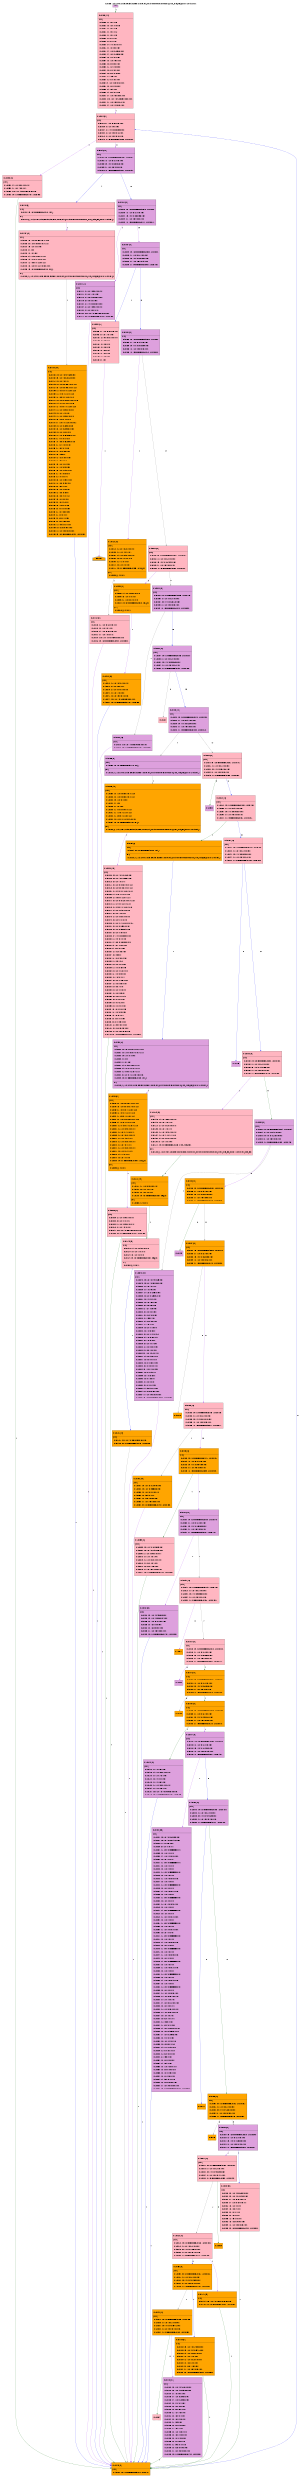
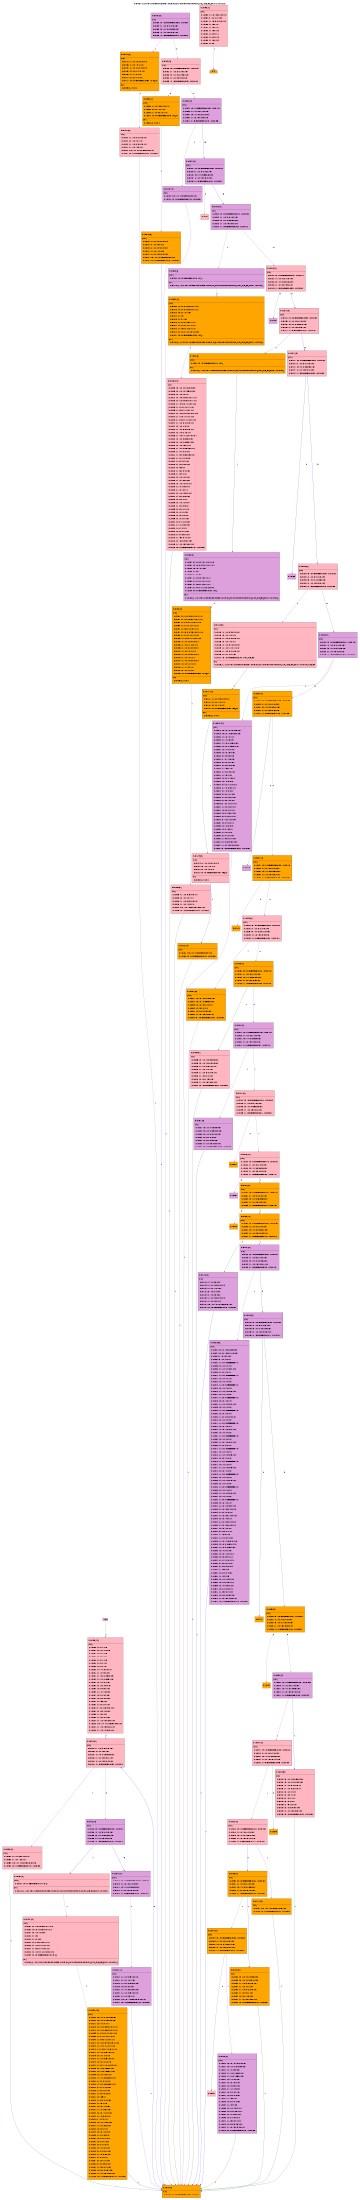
node "0x401987 [28]": removed
node "Desktop": label "Desktop" -> "Exit"
